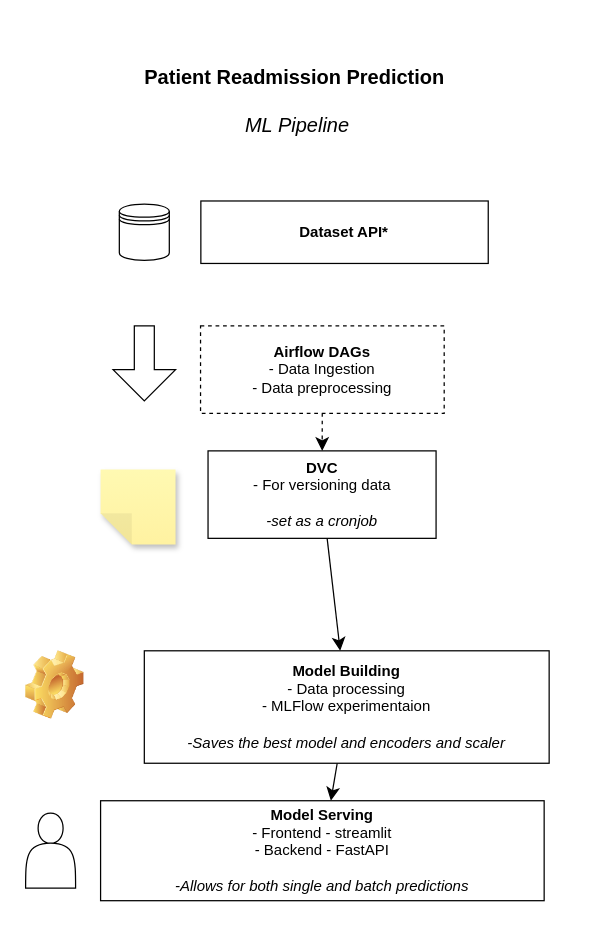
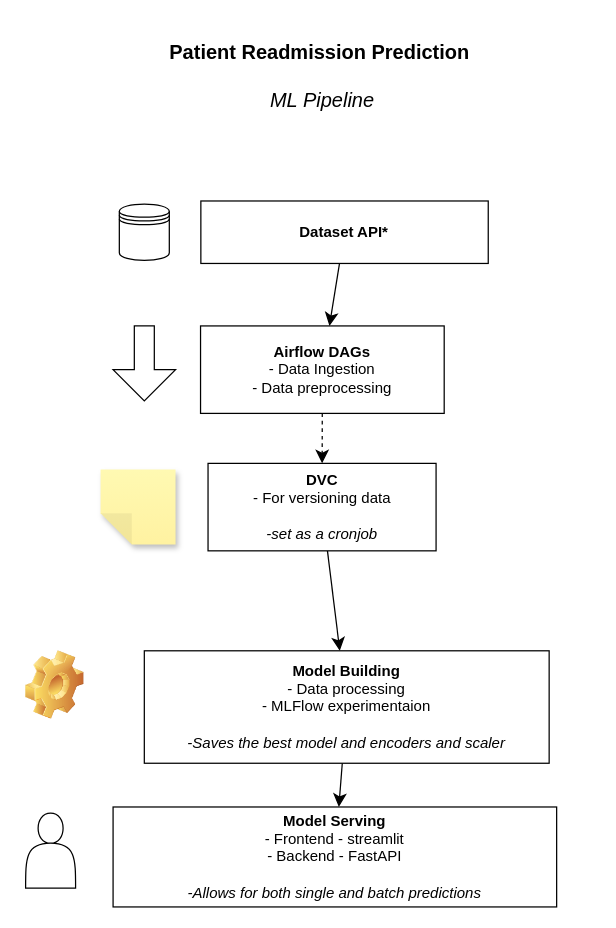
node "Patient Readmission Prediction ML Pipeline": moved (295, 101) -> (320, 76)
edge "Dataset API*" -> "Airflow DAGs - Data Ingestion - Data preprocessing": added
node "Airflow DAGs - Data Ingestion - Data preprocessing": style dashed -> solid
node "DVC - For versioning data -set as a cronjob": moved (322, 494) -> (322, 507)
node "Model Serving - Frontend - streamlit - Backend - FastAPI -Allows for both single and batch predictions": moved (323, 851) -> (335, 857)
